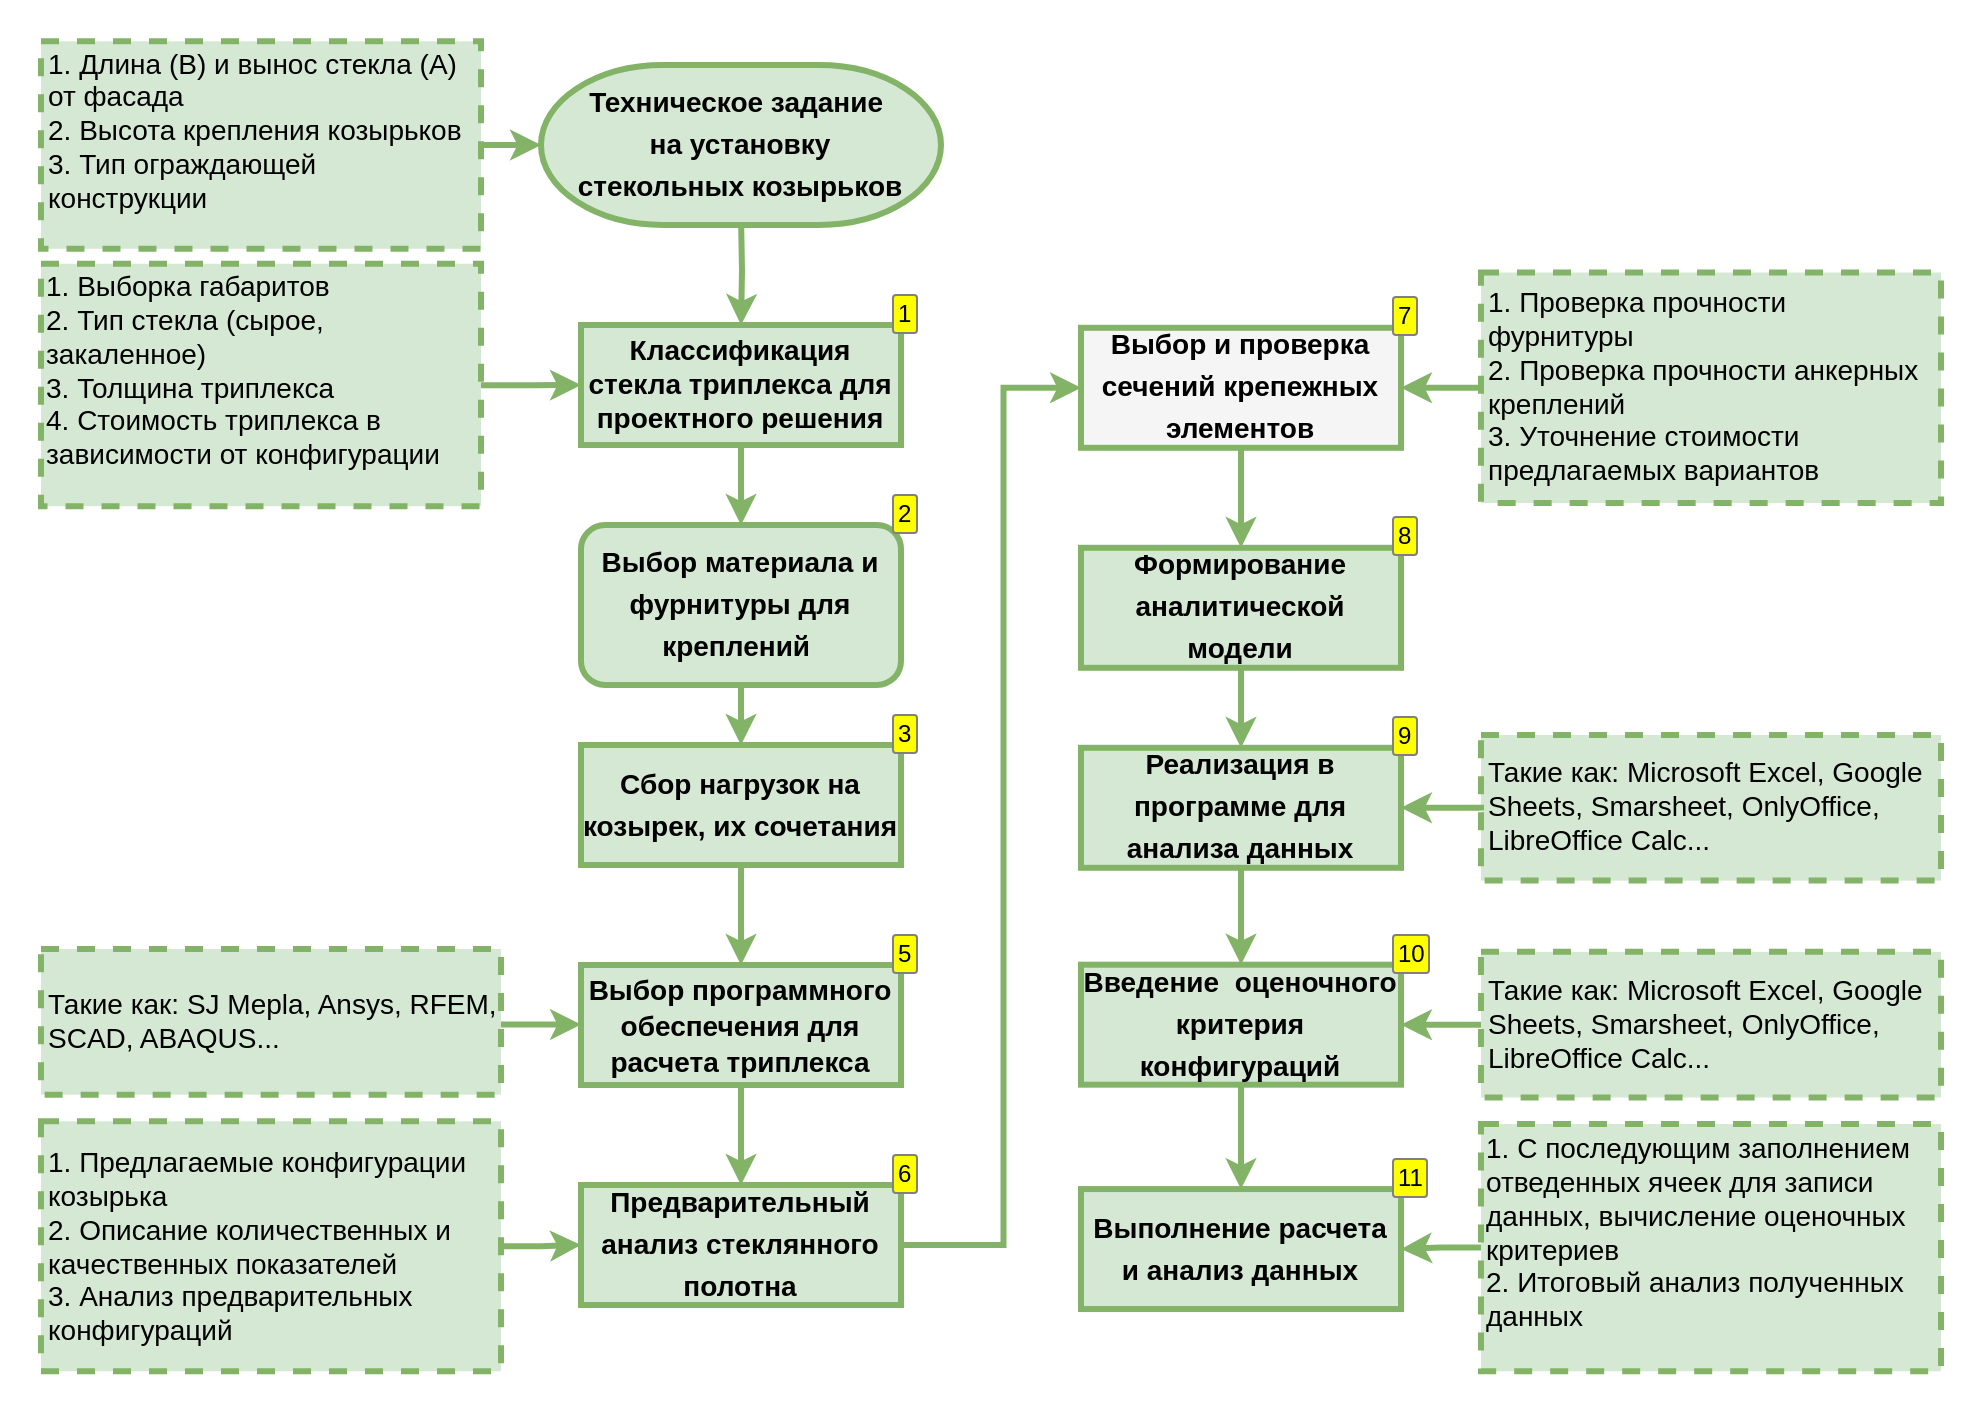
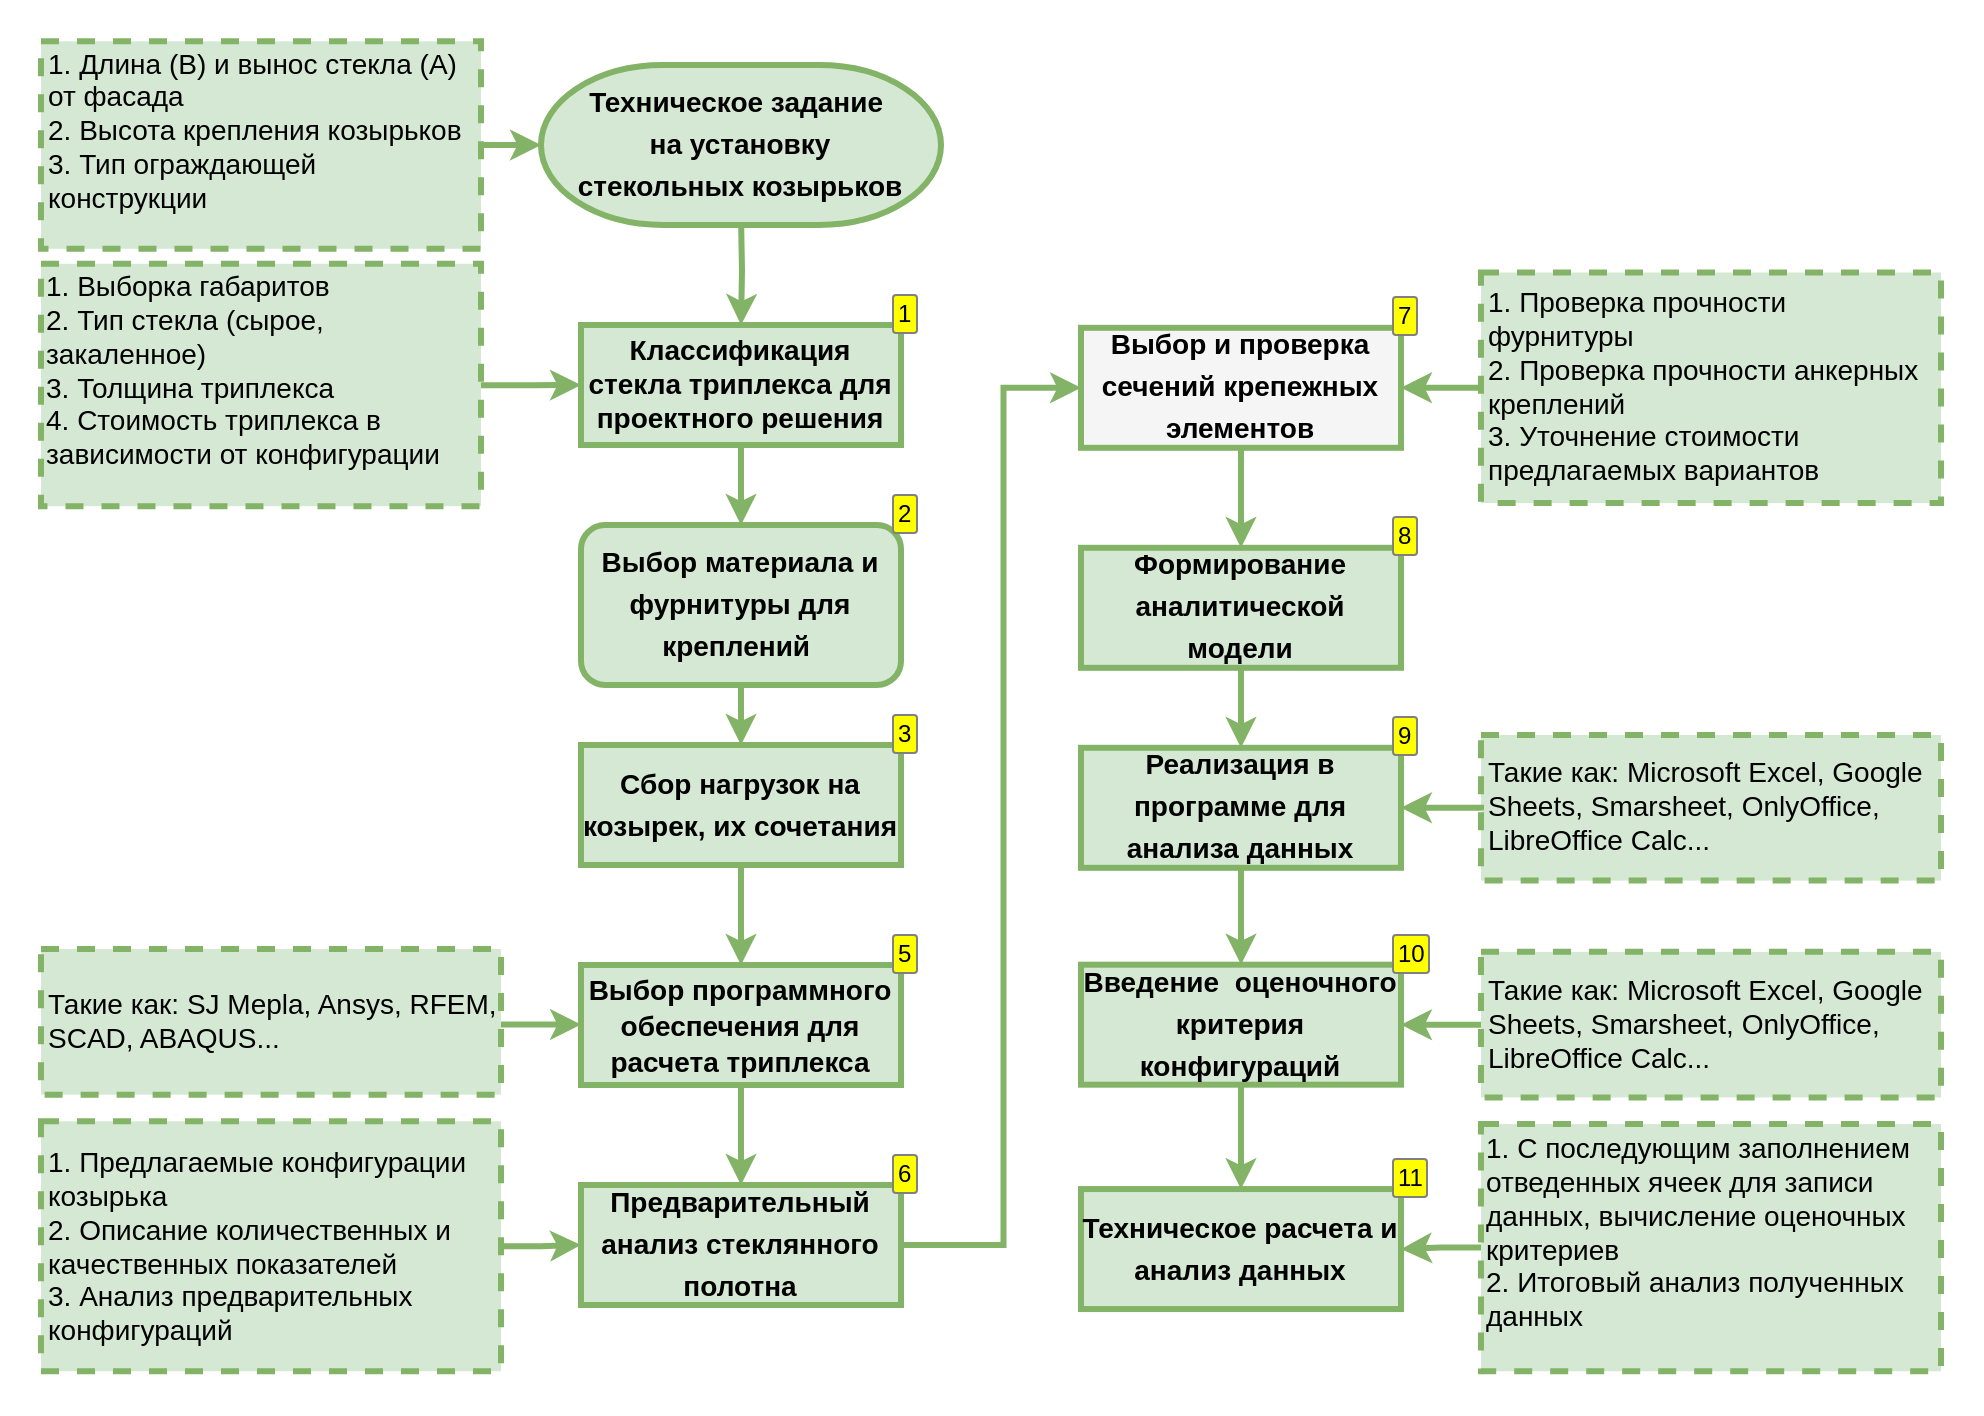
node "Выполнение расчета и анализ данных": label "Выполнение расчета и анализ данных" -> "Техническое расчета и анализ данных"
